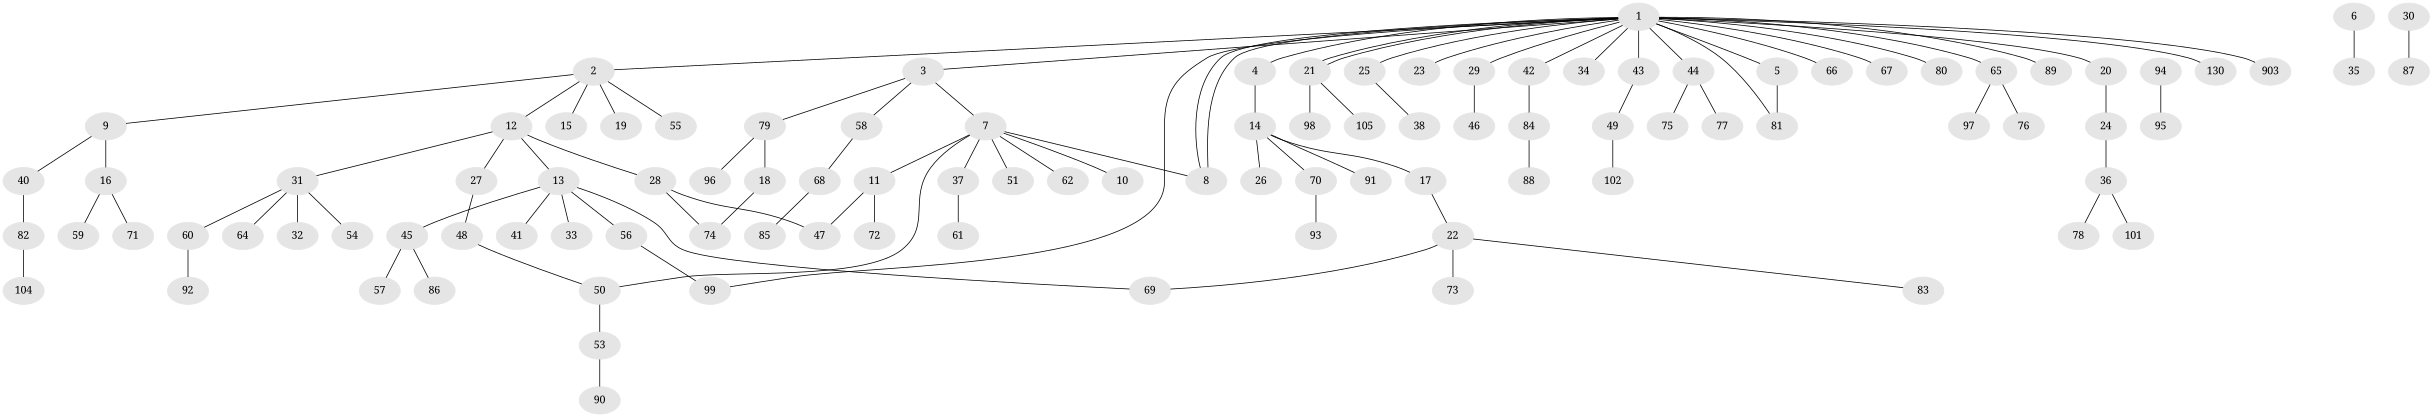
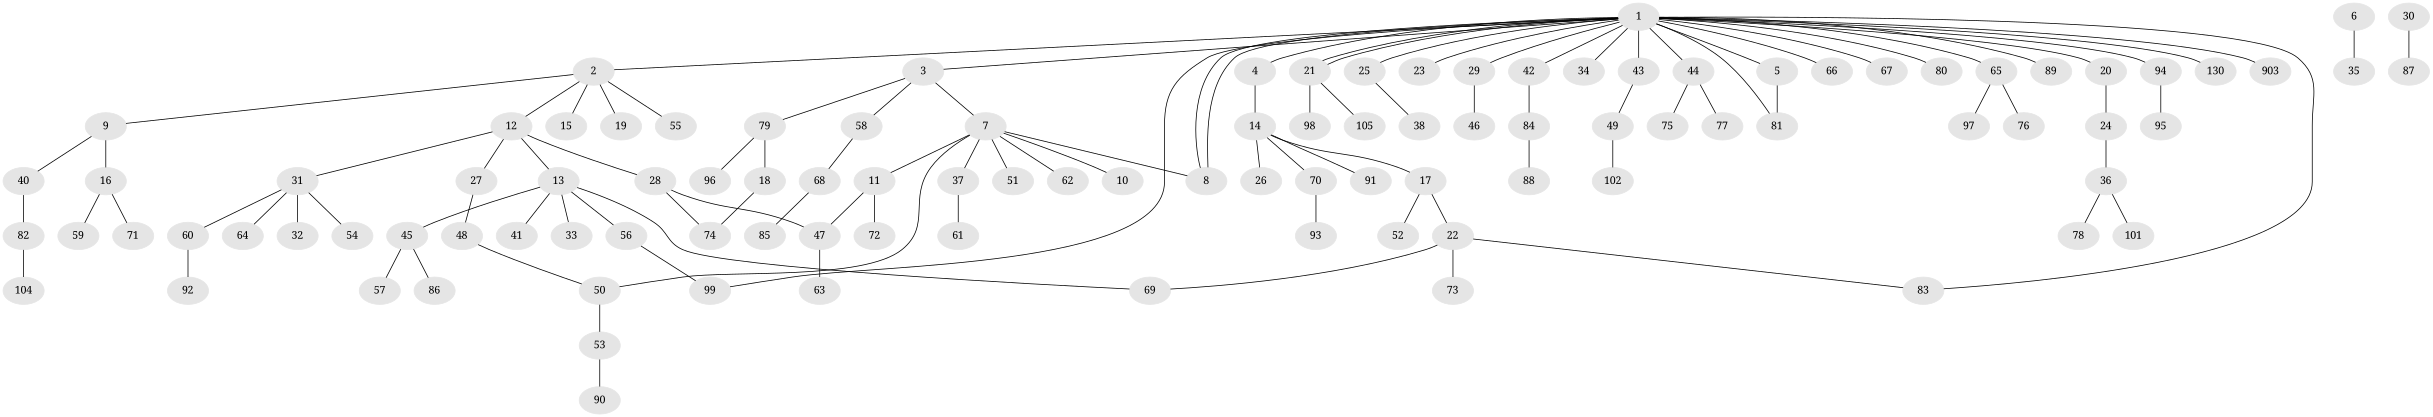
edge "1" -- "94": added
edge "1" -- "83": added
node "52": added
node "63": added
